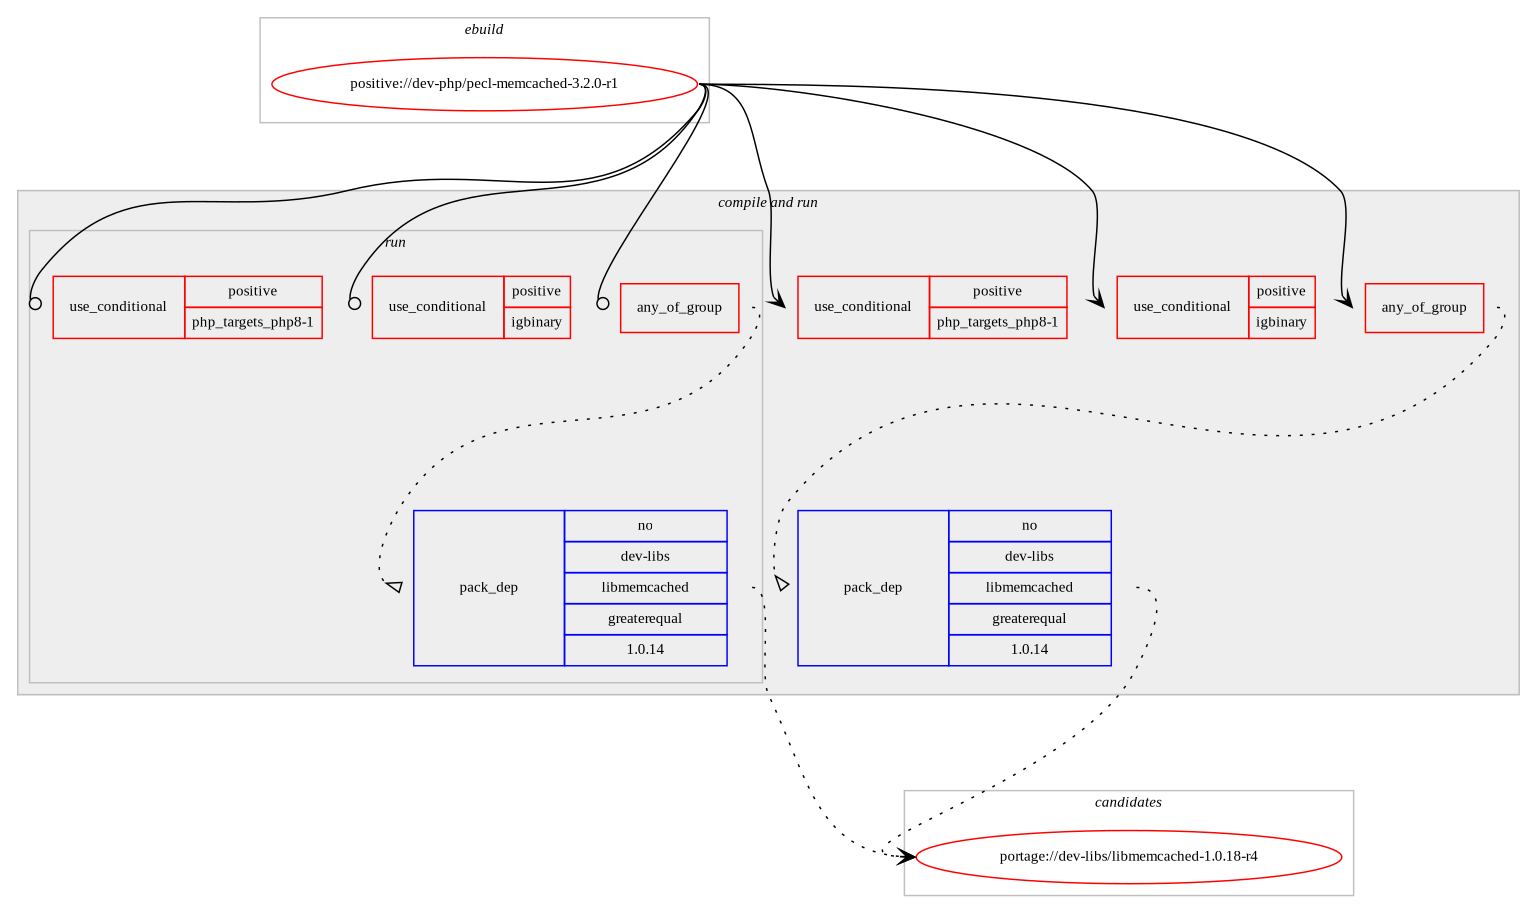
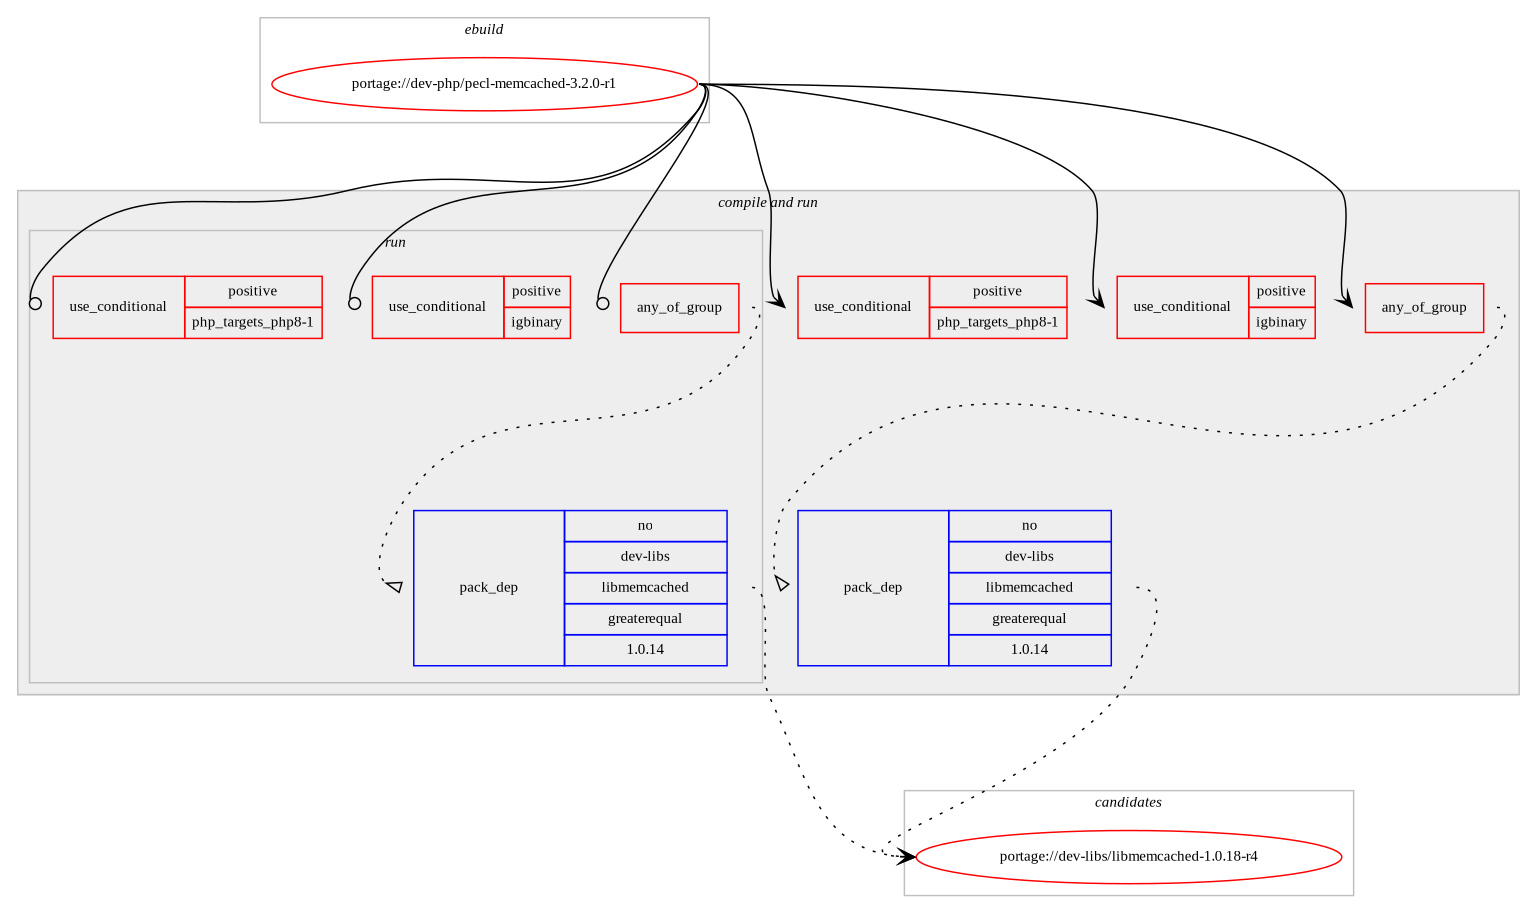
node "positive://dev-php/pecl-memcached-3.2.0-r1": label "positive://dev-php/pecl-memcached-3.2.0-r1" -> "portage://dev-php/pecl-memcached-3.2.0-r1"
